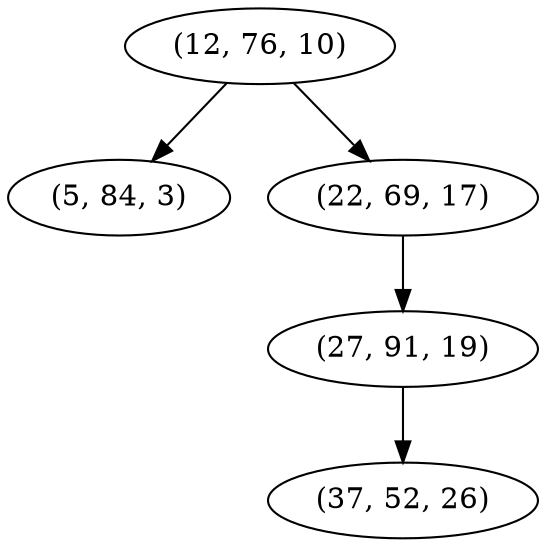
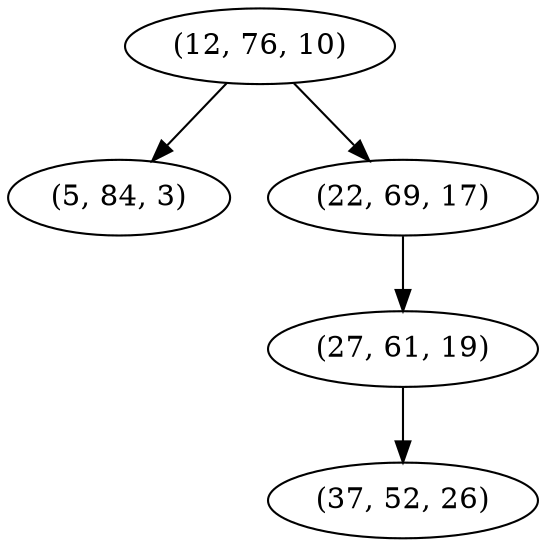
node "(27, 91, 19)": label "(27, 91, 19)" -> "(27, 61, 19)"
